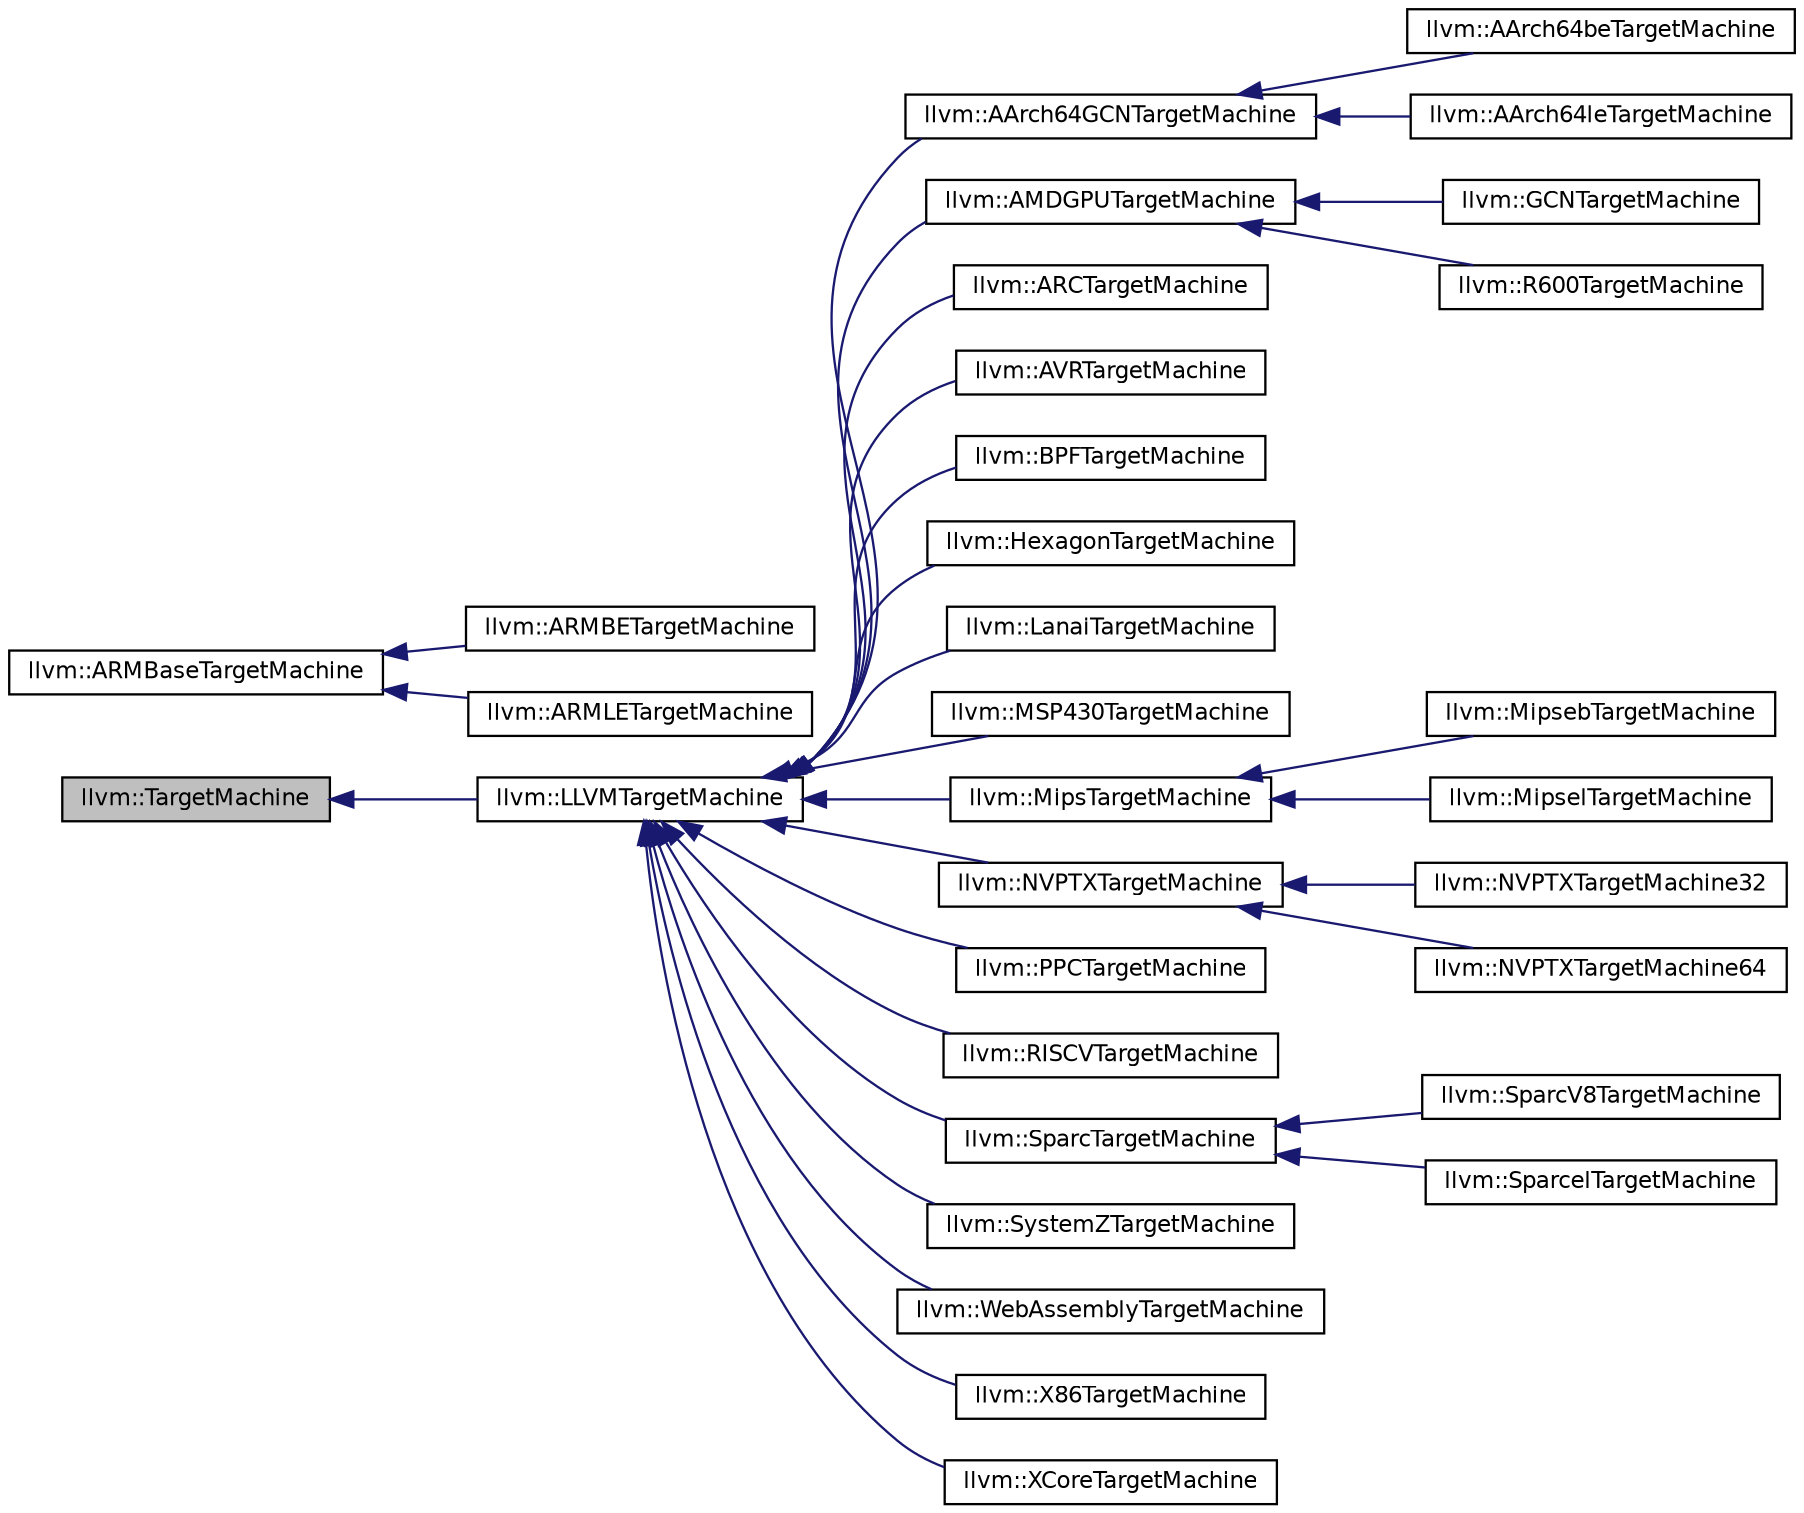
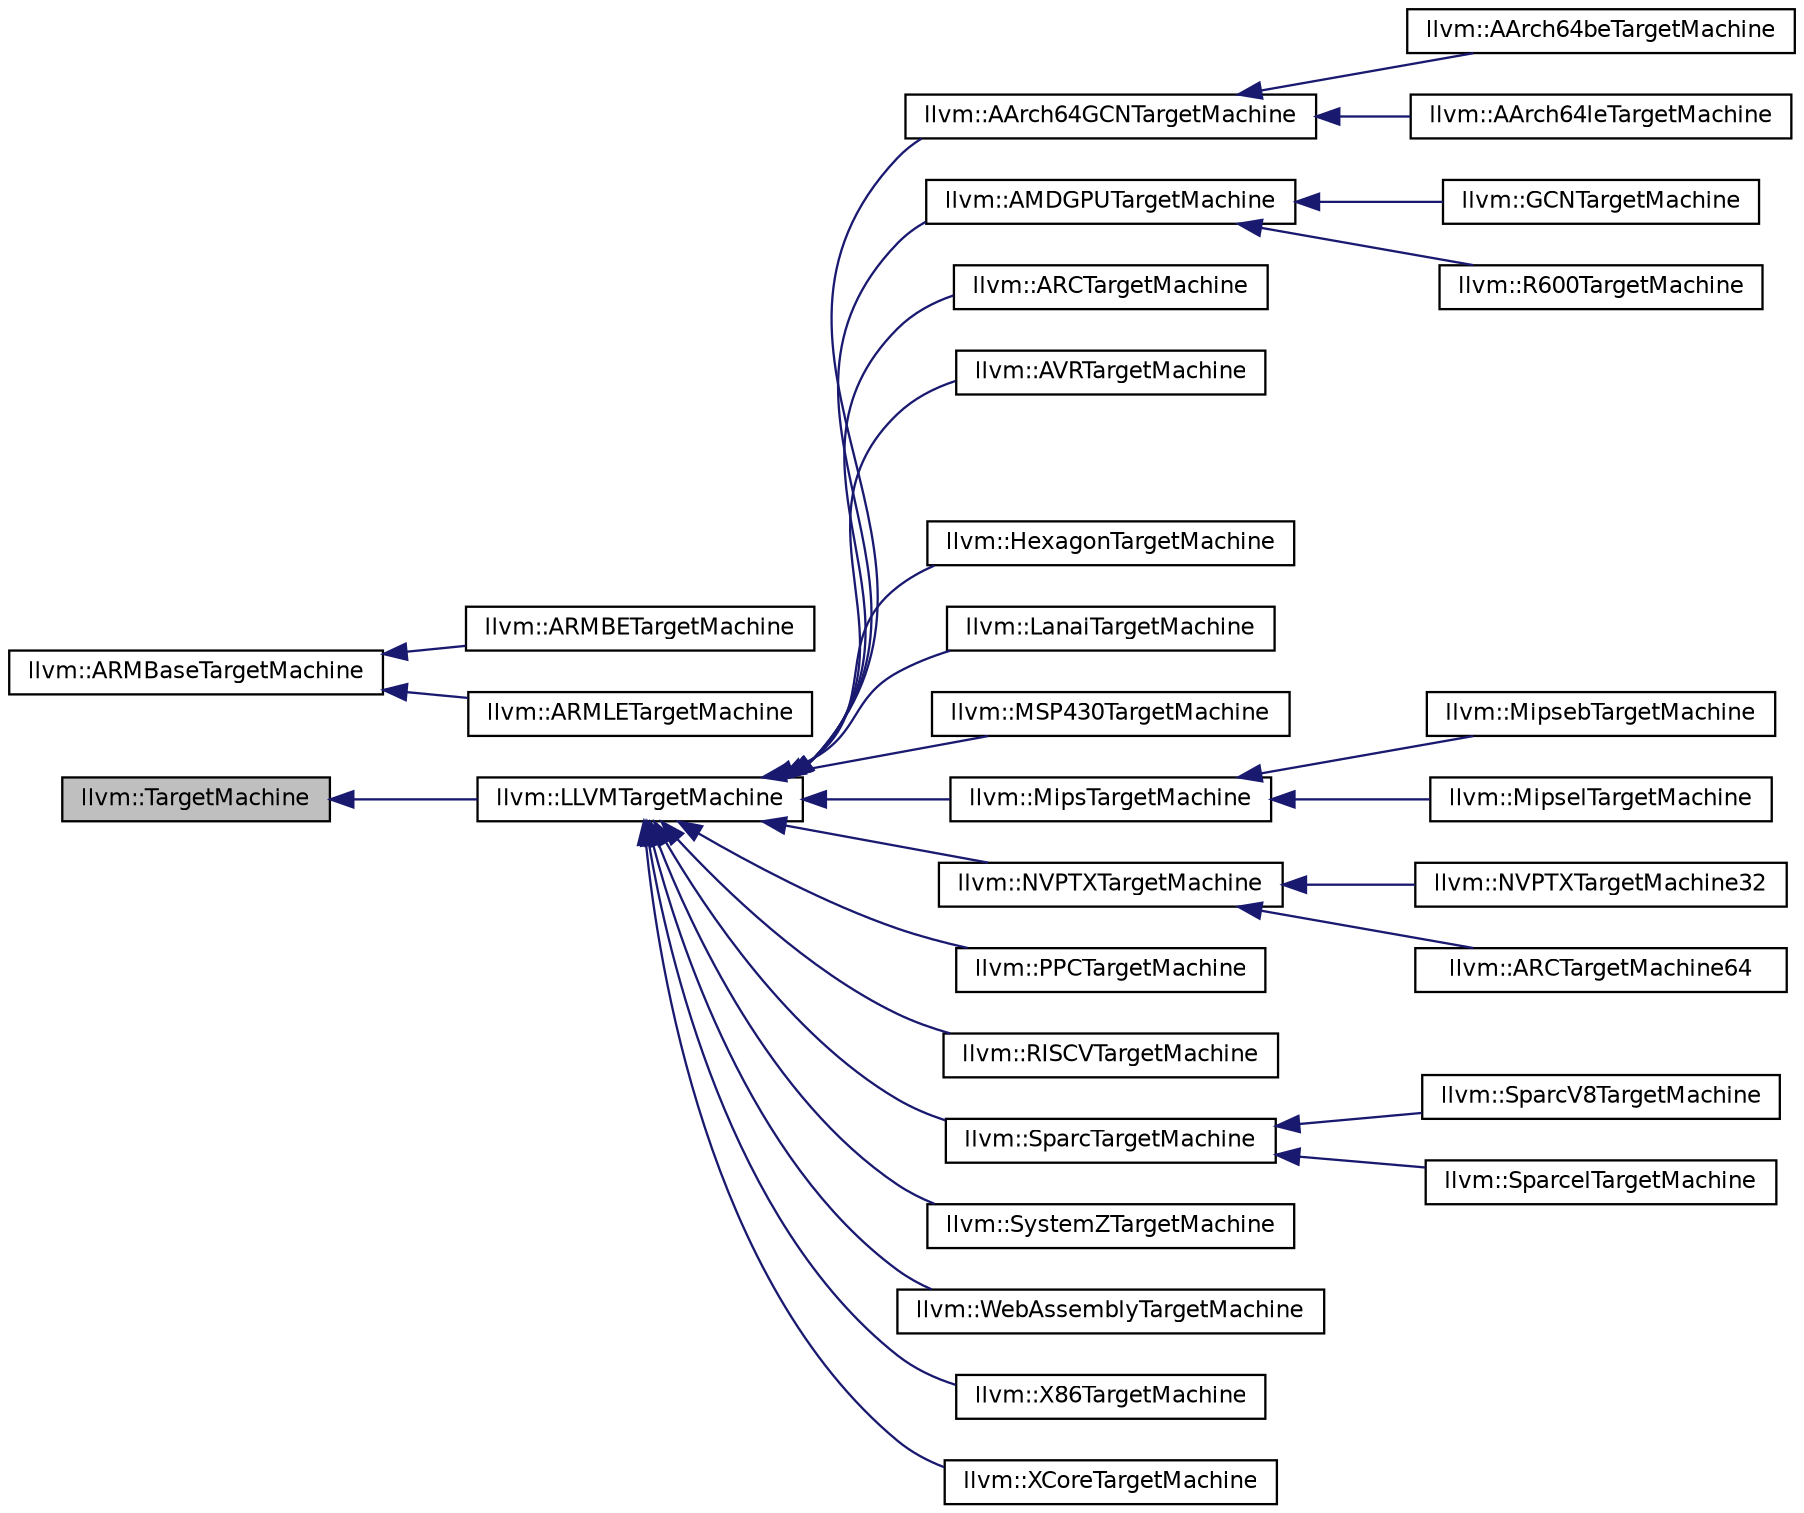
node "llvm::BPFTargetMachine": removed
node "llvm::NVPTXTargetMachine64": label "llvm::NVPTXTargetMachine64" -> "llvm::ARCTargetMachine64"
